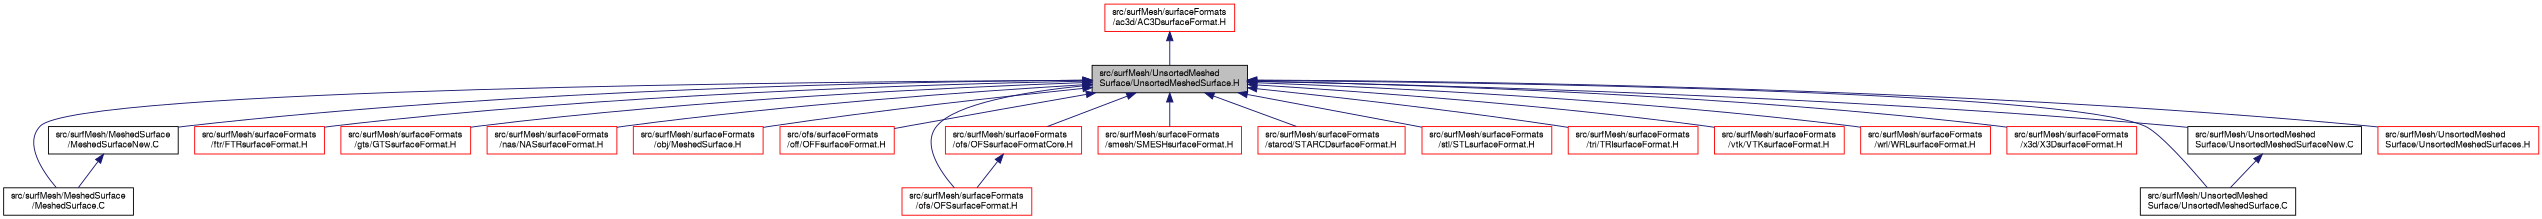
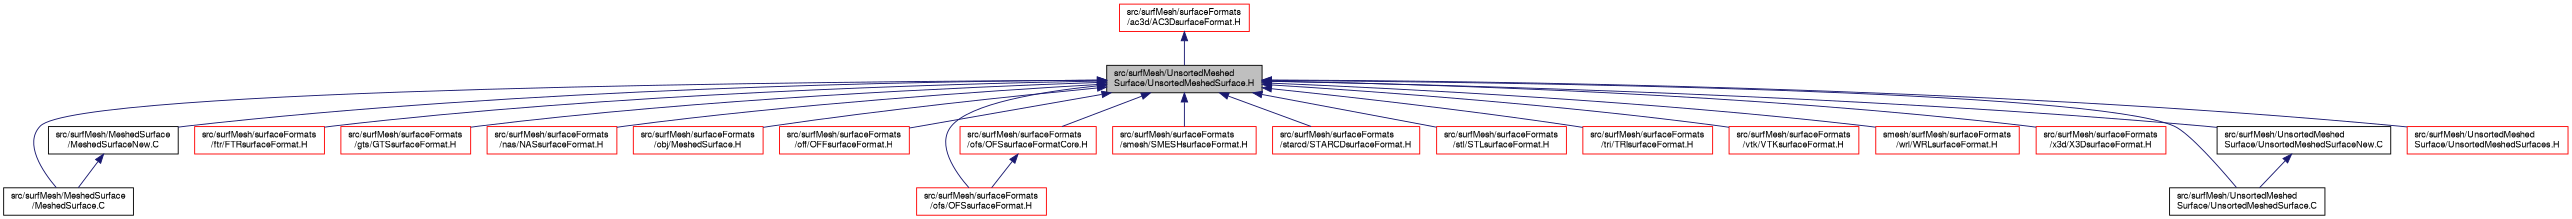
node "src/ofs/surfaceFormats /off/OFFsurfaceFormat.H": label "src/ofs/surfaceFormats /off/OFFsurfaceFormat.H" -> "src/surfMesh/surfaceFormats /off/OFFsurfaceFormat.H"
node "src/surfMesh/surfaceFormats /wrl/WRLsurfaceFormat.H": label "src/surfMesh/surfaceFormats /wrl/WRLsurfaceFormat.H" -> "smesh/surfMesh/surfaceFormats /wrl/WRLsurfaceFormat.H"
